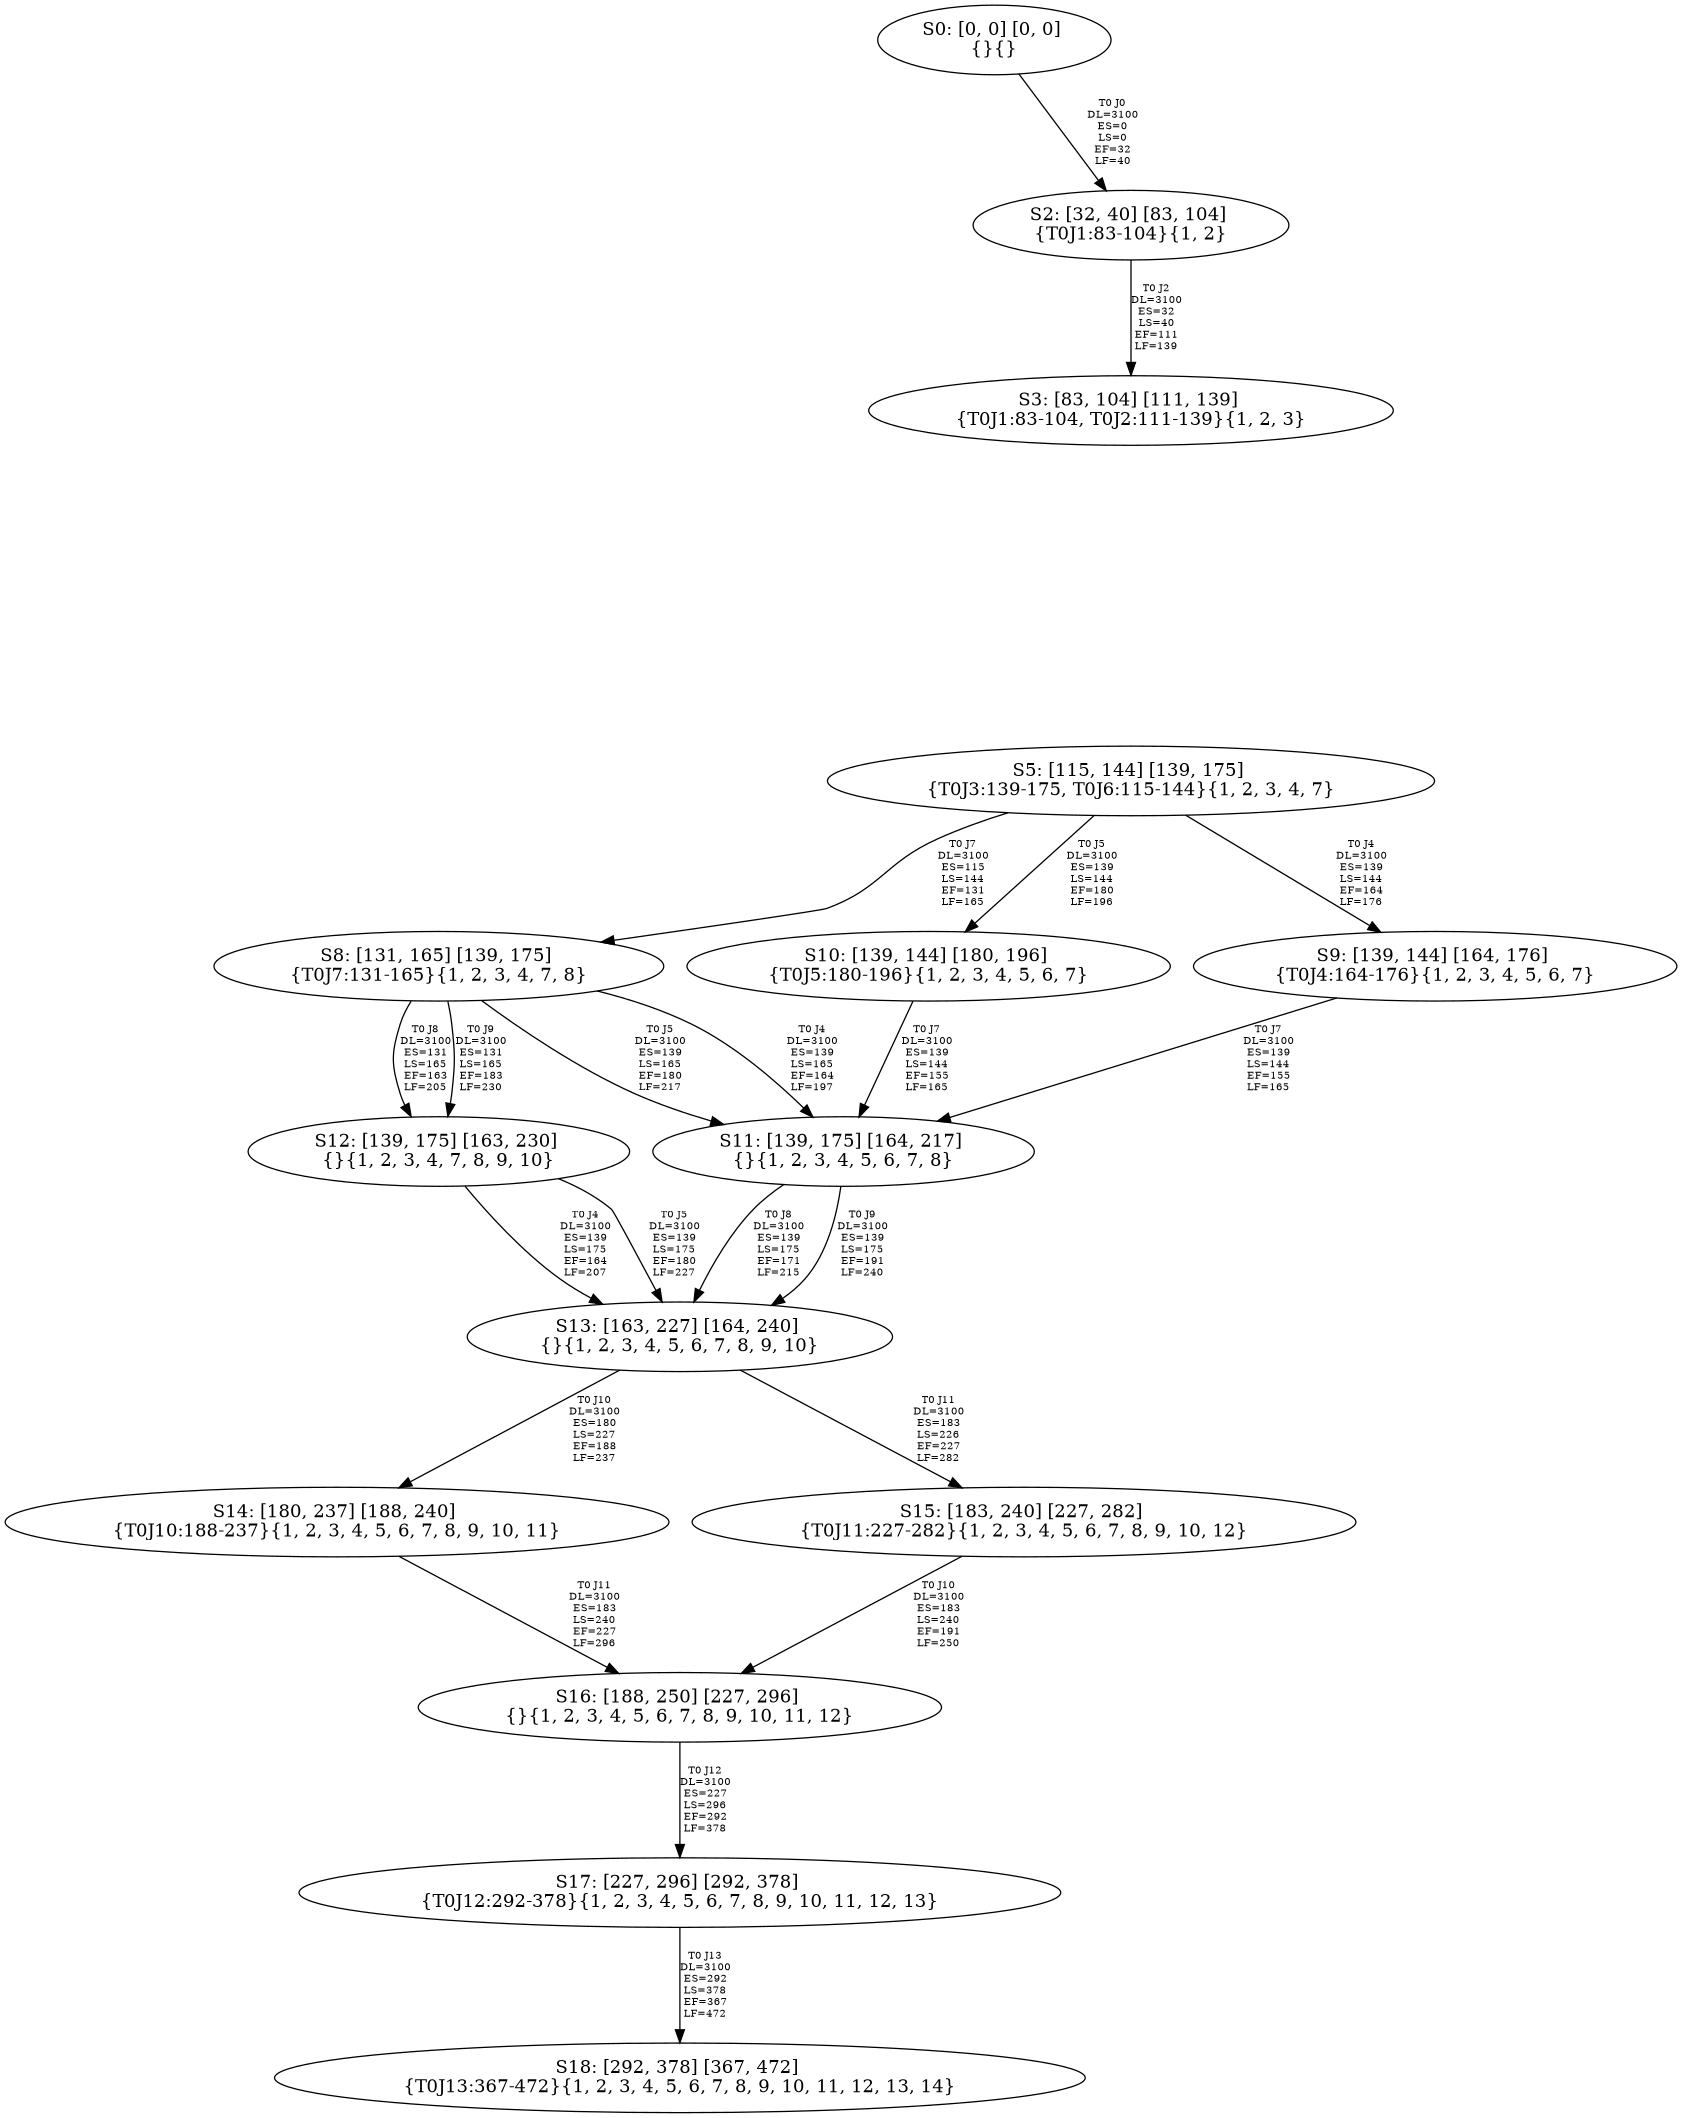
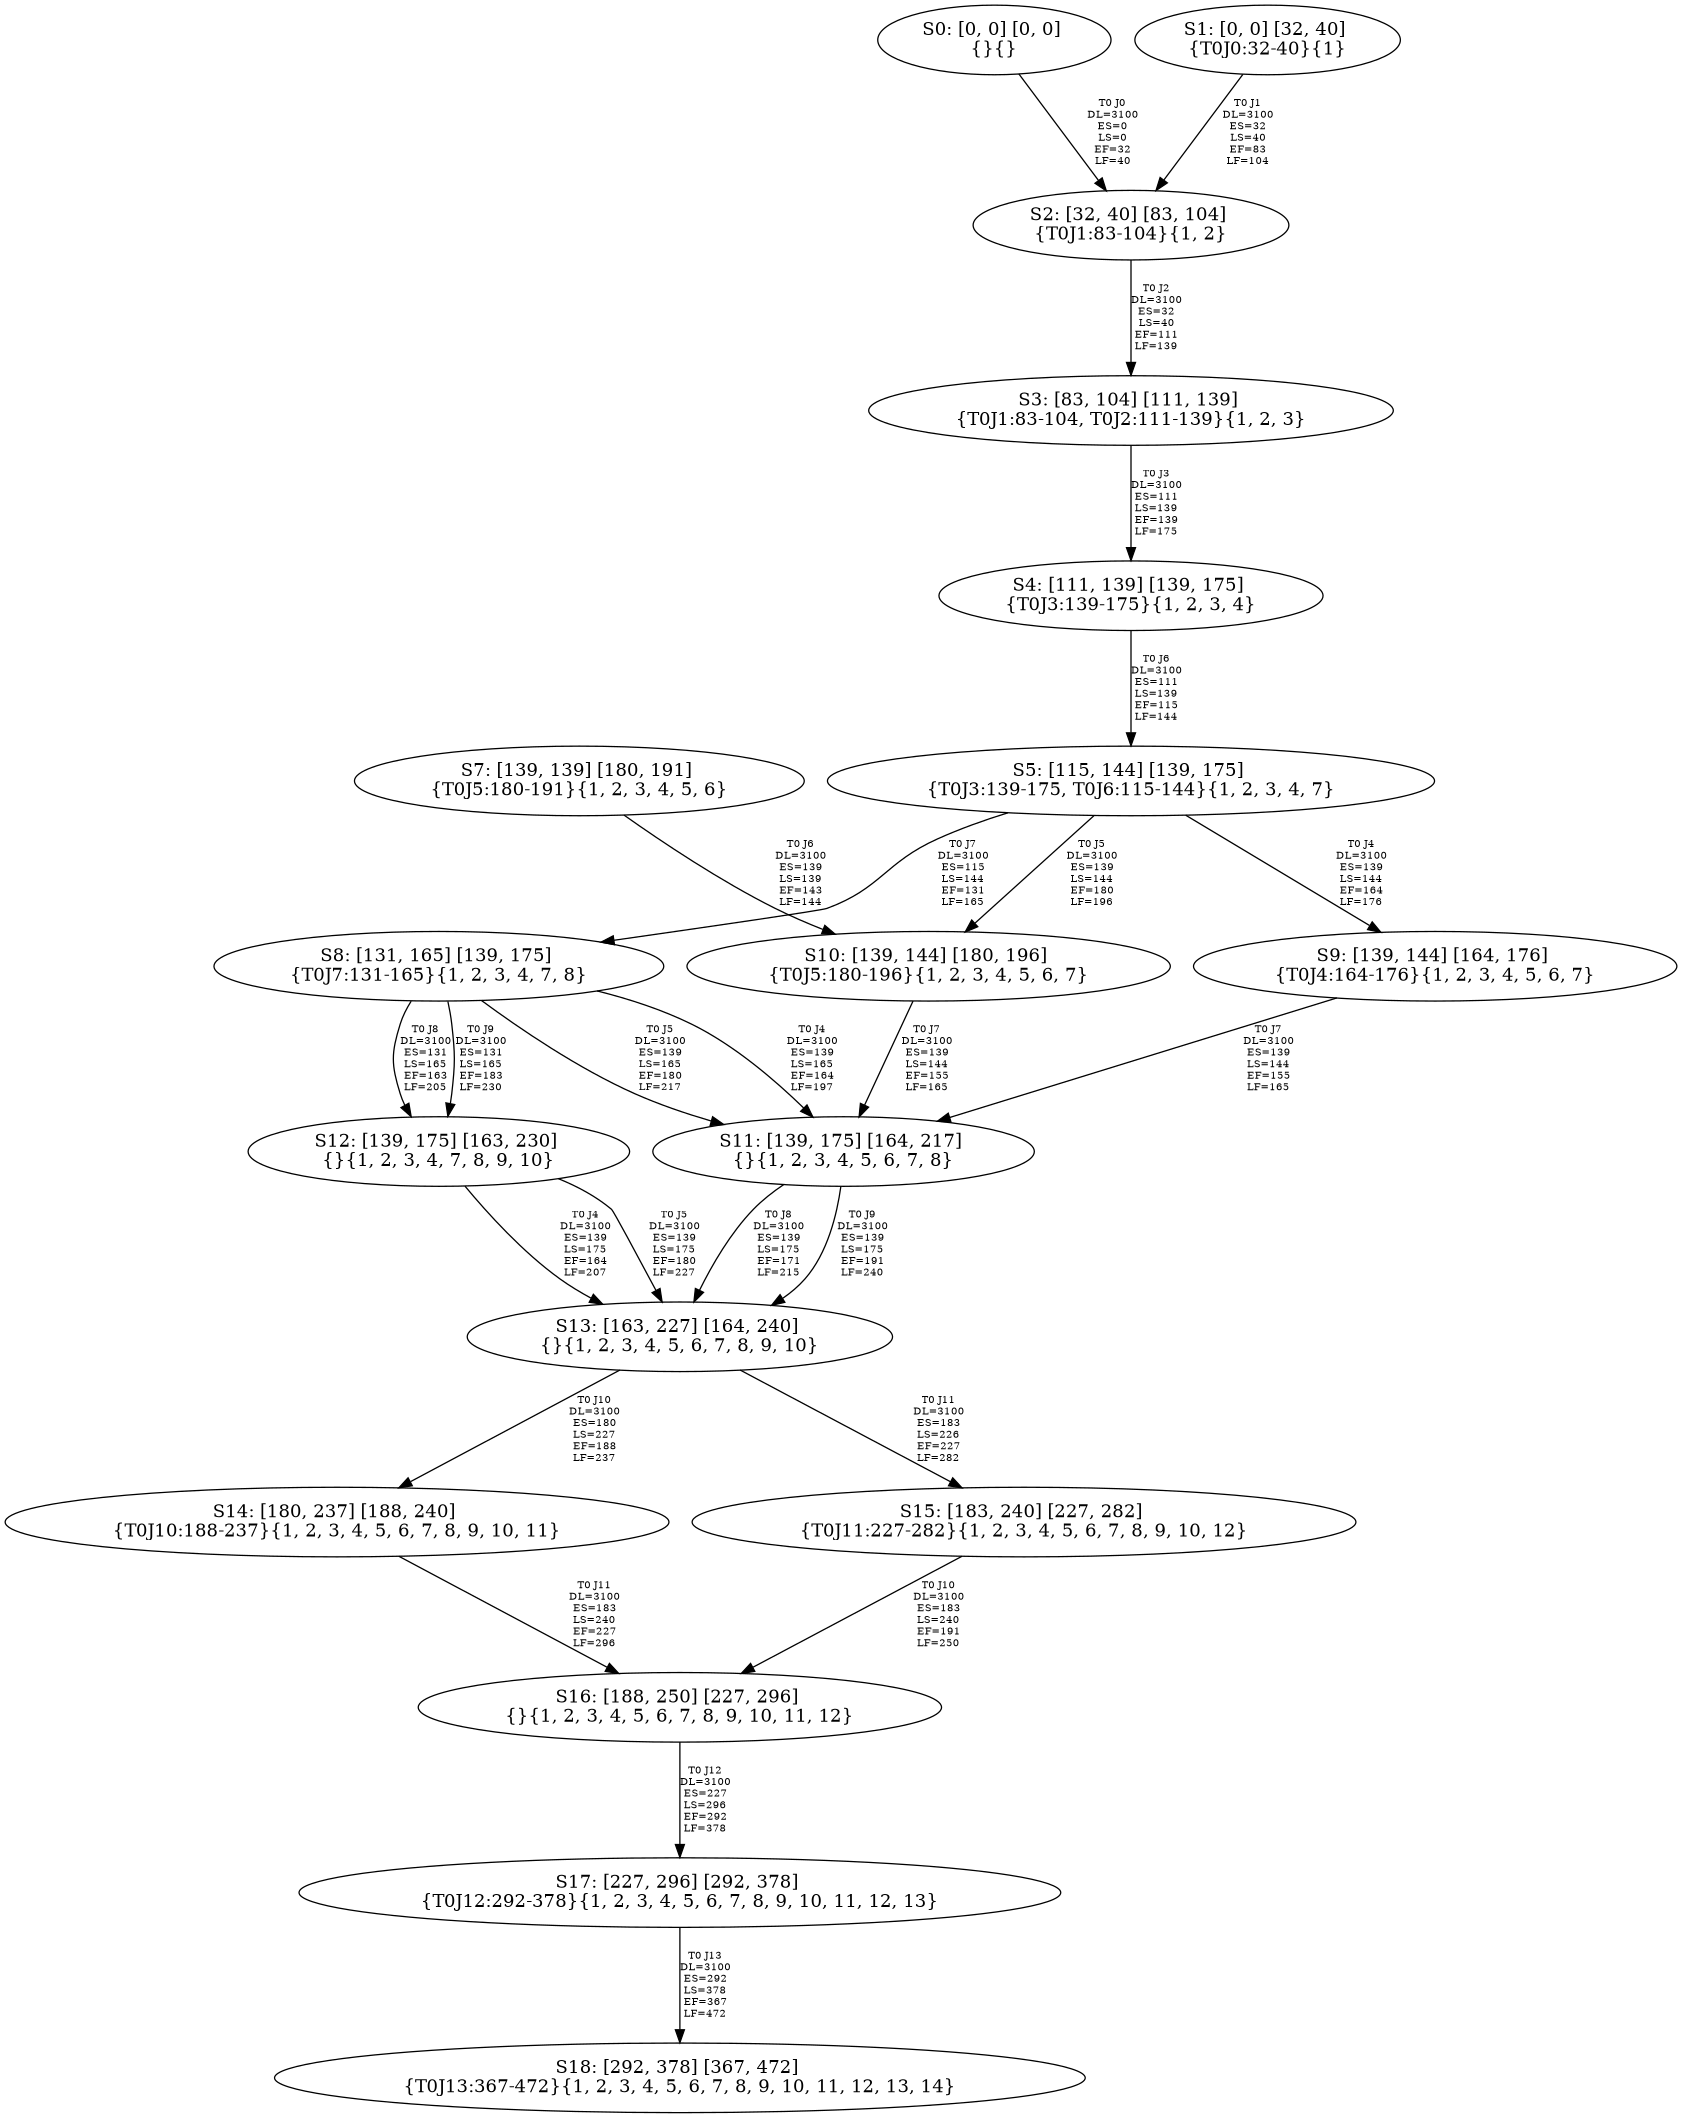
node "S1: [0, 0] [32, 40] {T0J0:32-40}{1}": added
node "S4: [111, 139] [139, 175] {T0J3:139-175}{1, 2, 3, 4}": added
node "S7: [139, 139] [180, 191] {T0J5:180-191}{1, 2, 3, 4, 5, 6}": added
